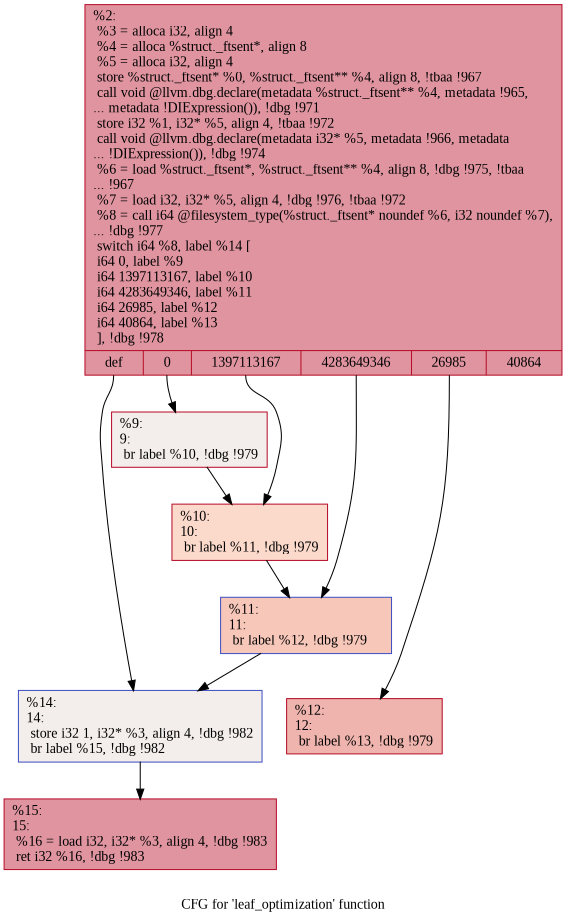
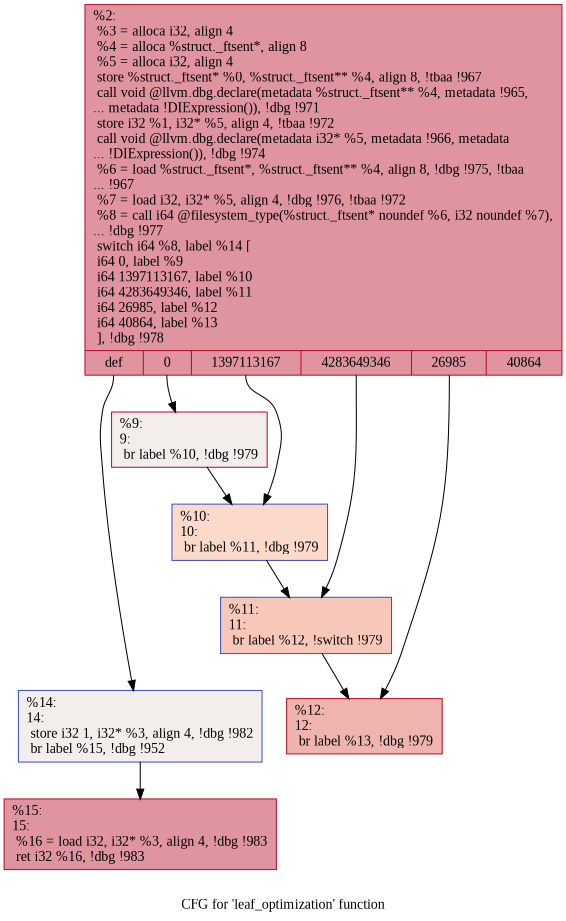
node "%10:": color #b70d28ff -> #3d50c3ff
node "%11:": text "br label %12, !dbg !979" -> "br label %12, !switch !979"
edge "%11:" -> "%14:": now "%11:" -> "%12:"
node "%14:": text "br label %15, !dbg !982" -> "br label %15, !dbg !952"
